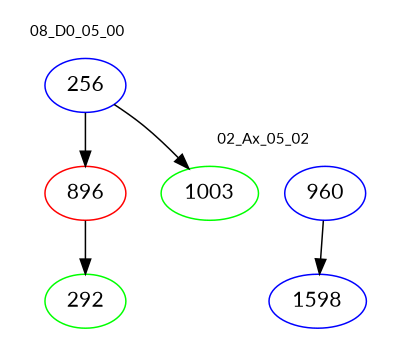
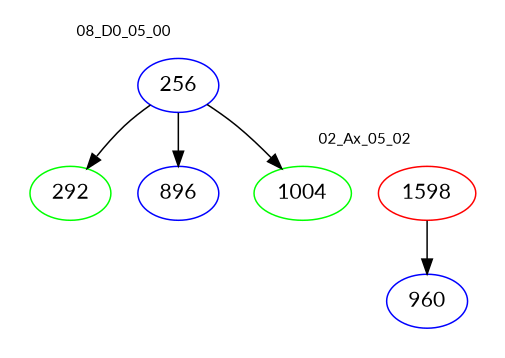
node "896": color red -> blue
node "1003": label "1003" -> "1004"
edge "896" -> "292": now "256" -> "292"
edge "960" -> "1598": reversed
node "1598": color blue -> red
